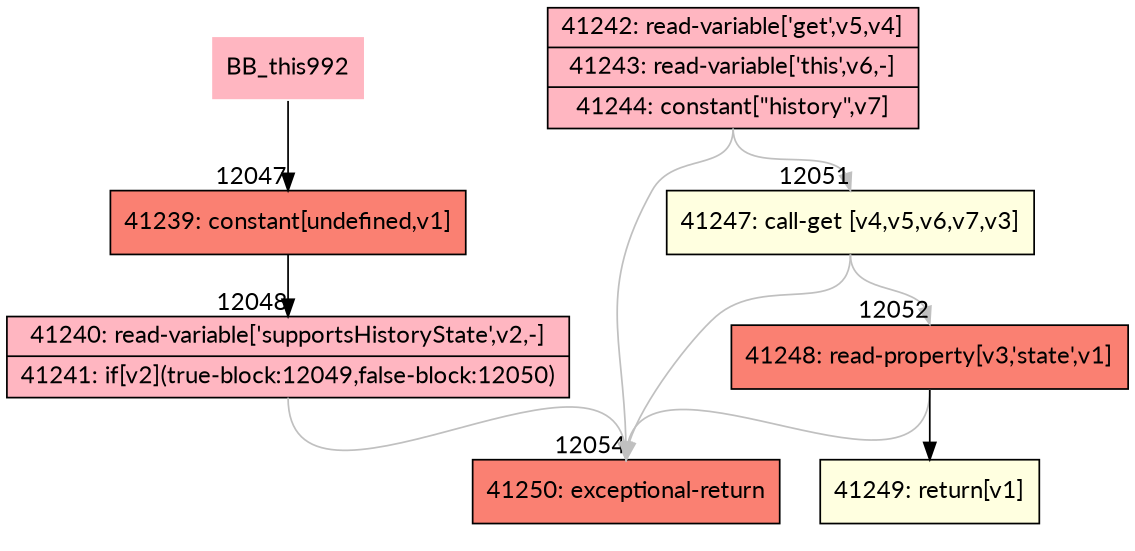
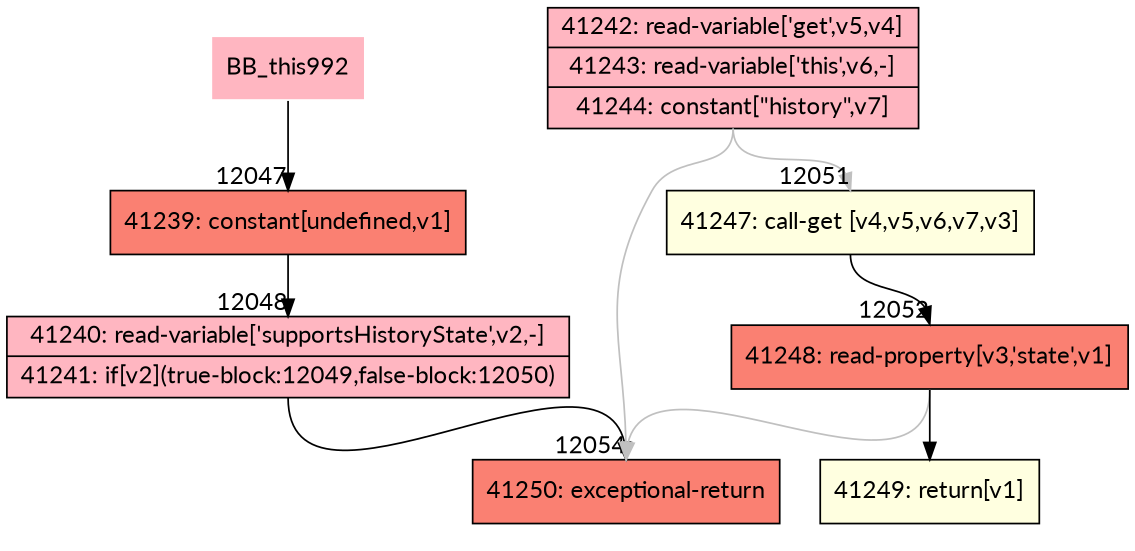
edge "41247: call-get [v4,v5,v6,v7,v3]" -> "41248: read-property[v3,'state',v1]": color gray -> black
edge "41247: call-get [v4,v5,v6,v7,v3]" -> "41250: exceptional-return": removed
edge "41240: read-variable['supportsHistoryState',v2,-]" -> "41250: exceptional-return": color gray -> black
